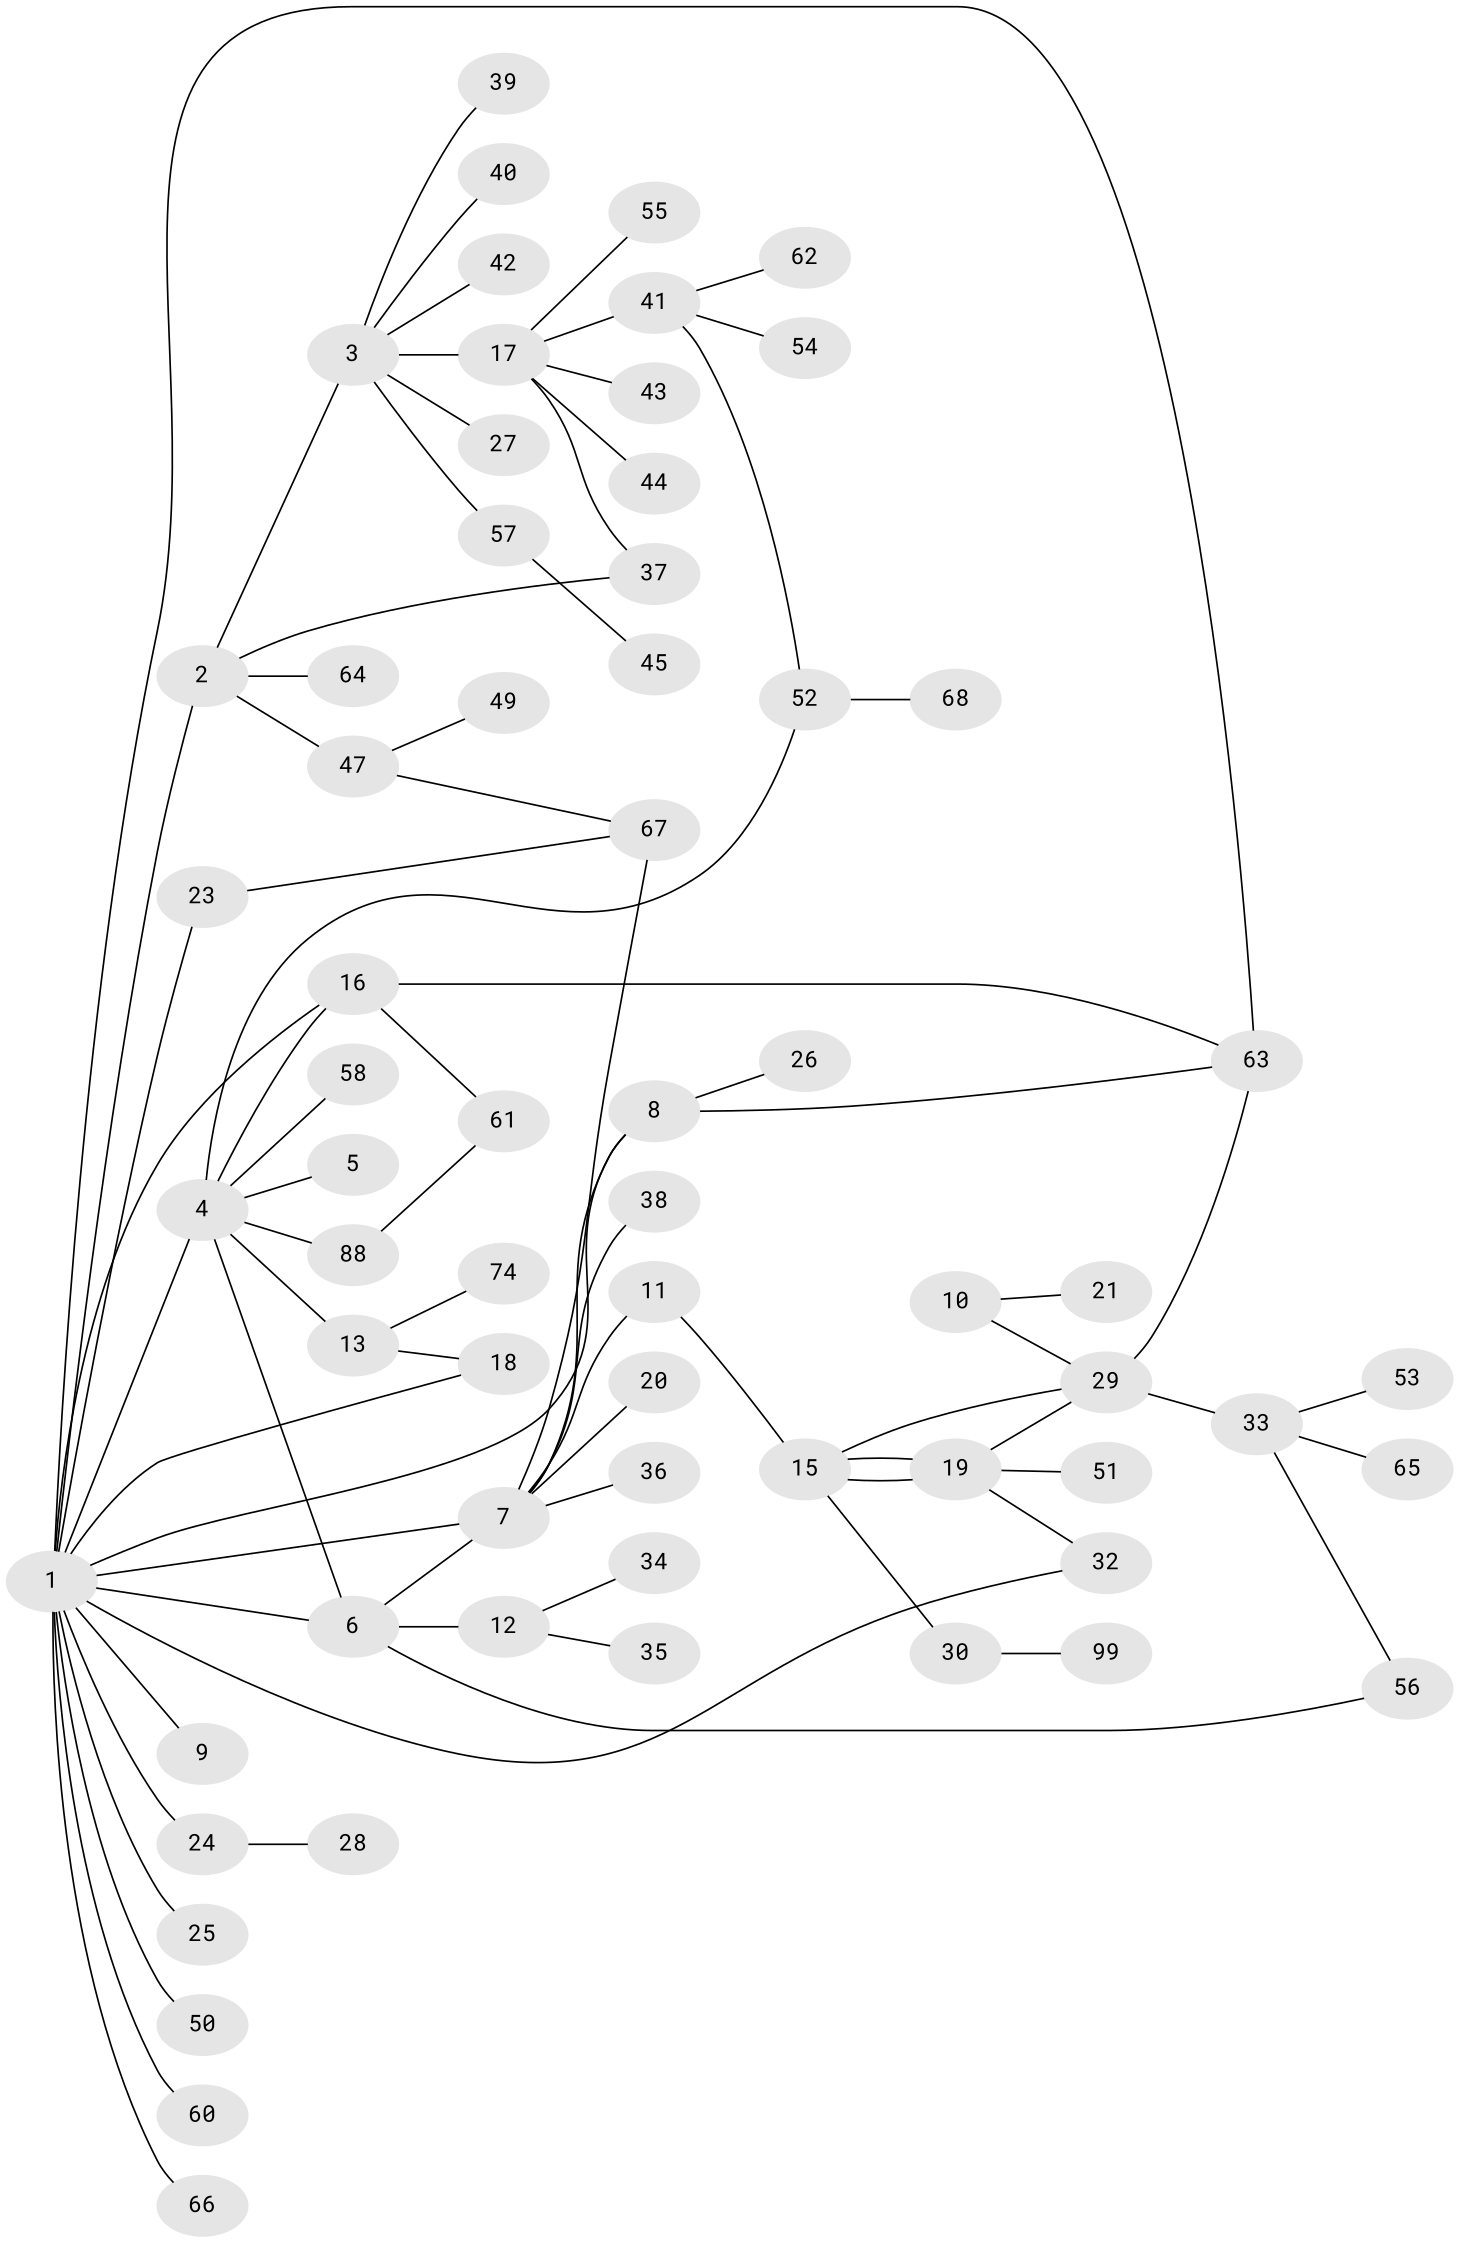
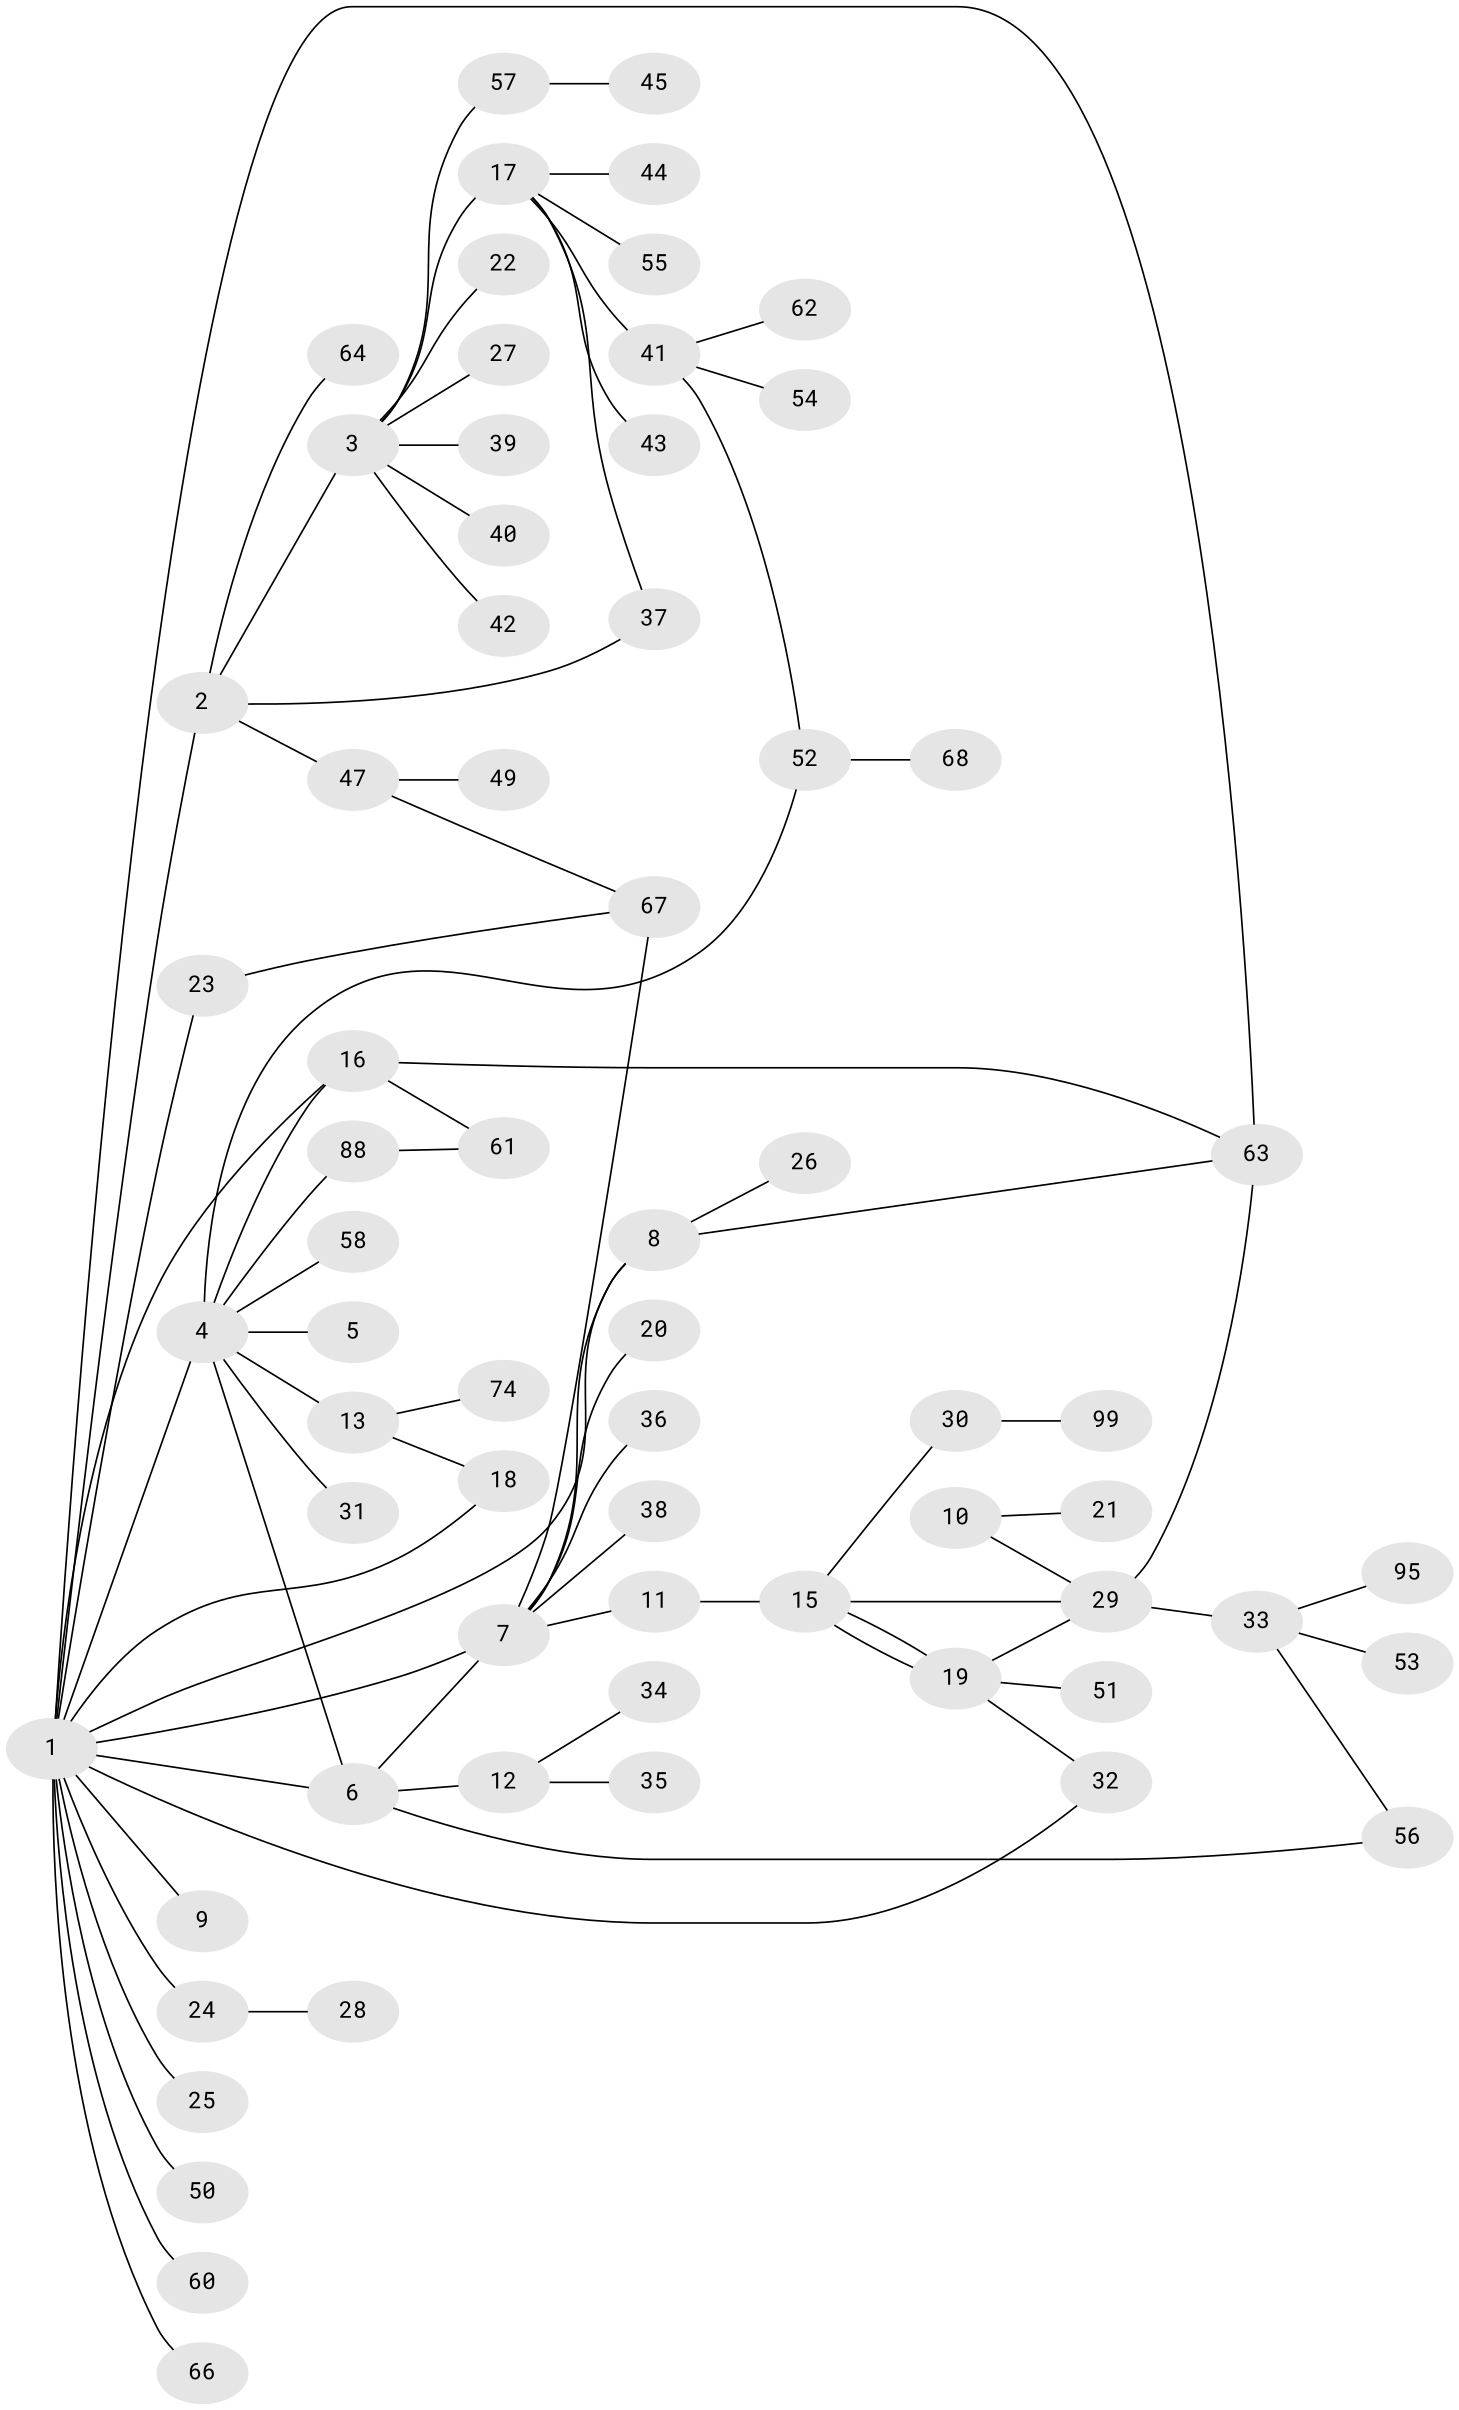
node "22": added
node "65": label "65" -> "95"
node "31": added
